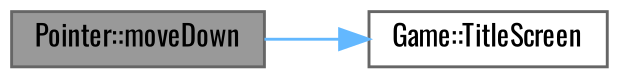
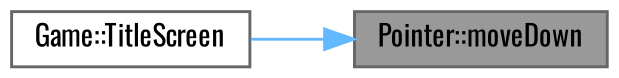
edge "Pointer::moveDown" -> "Game::TitleScreen": reversed
